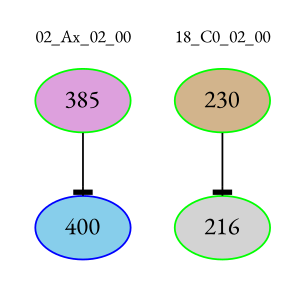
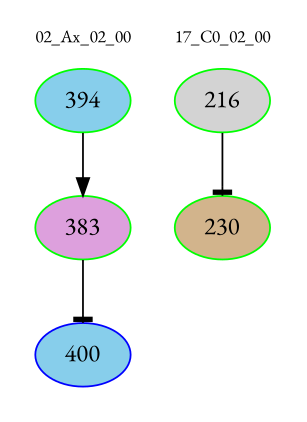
cluster "18_C0_02_00": label "18_C0_02_00" -> "17_C0_02_00"
node "385": label "385" -> "383"
node "394": added
edge "230" -> "216": reversed
